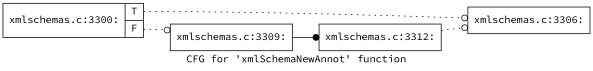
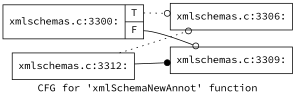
edge "xmlschemas.c:3300:" -> "xmlschemas.c:3309:": style dotted -> solid
edge "xmlschemas.c:3309:" -> "xmlschemas.c:3312:": reversed
